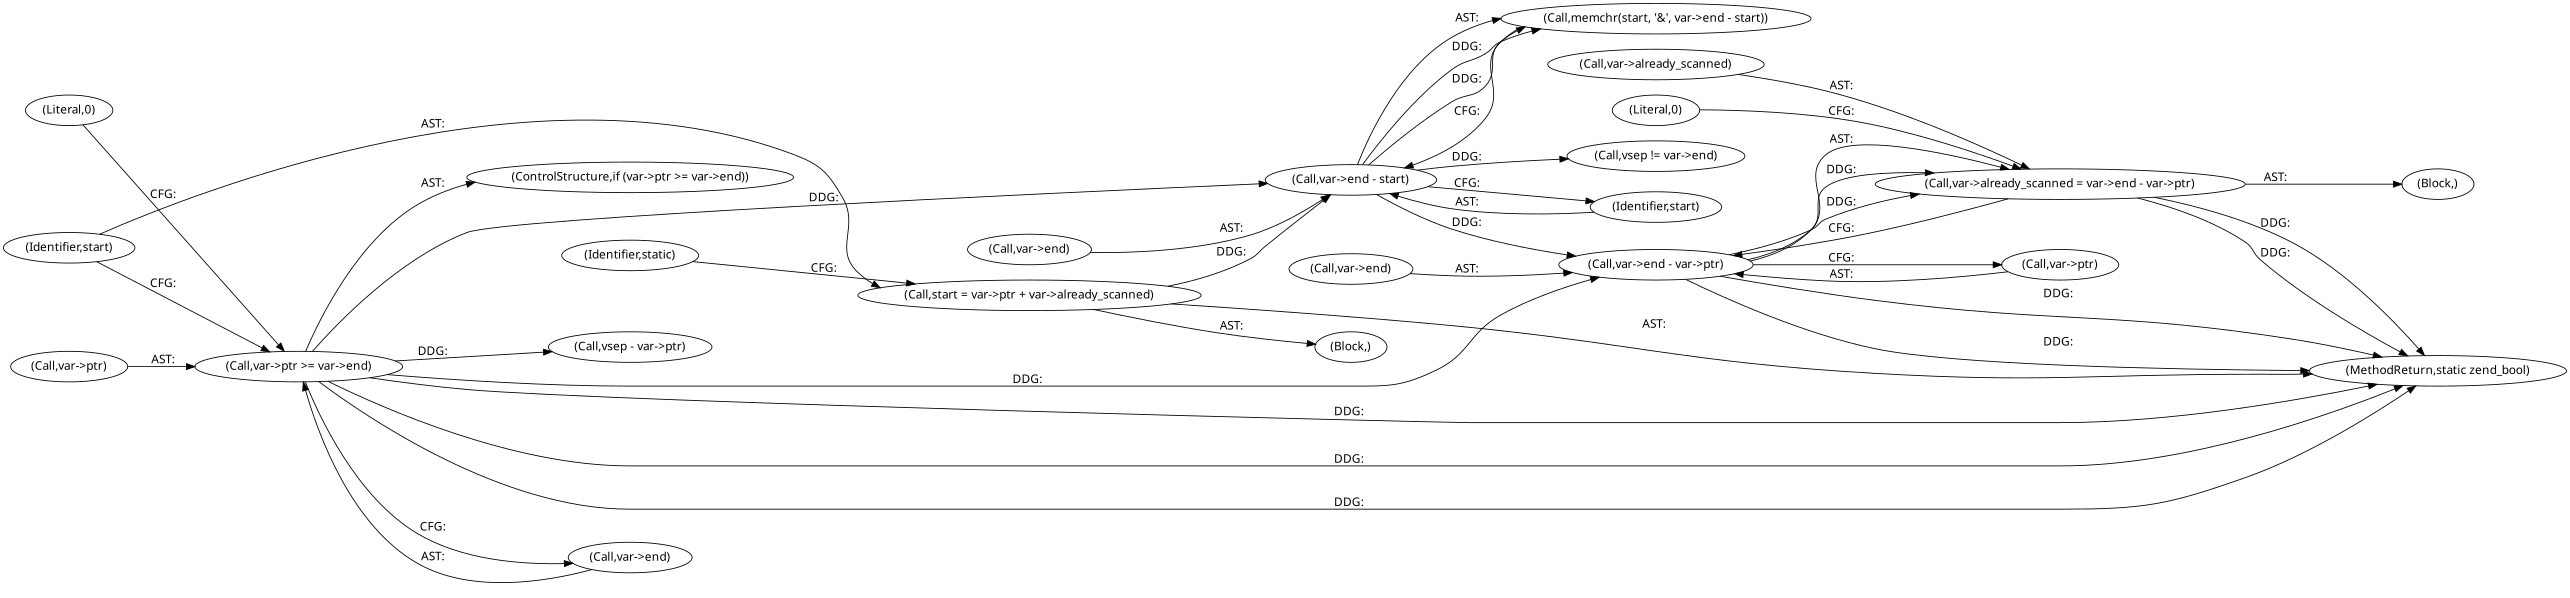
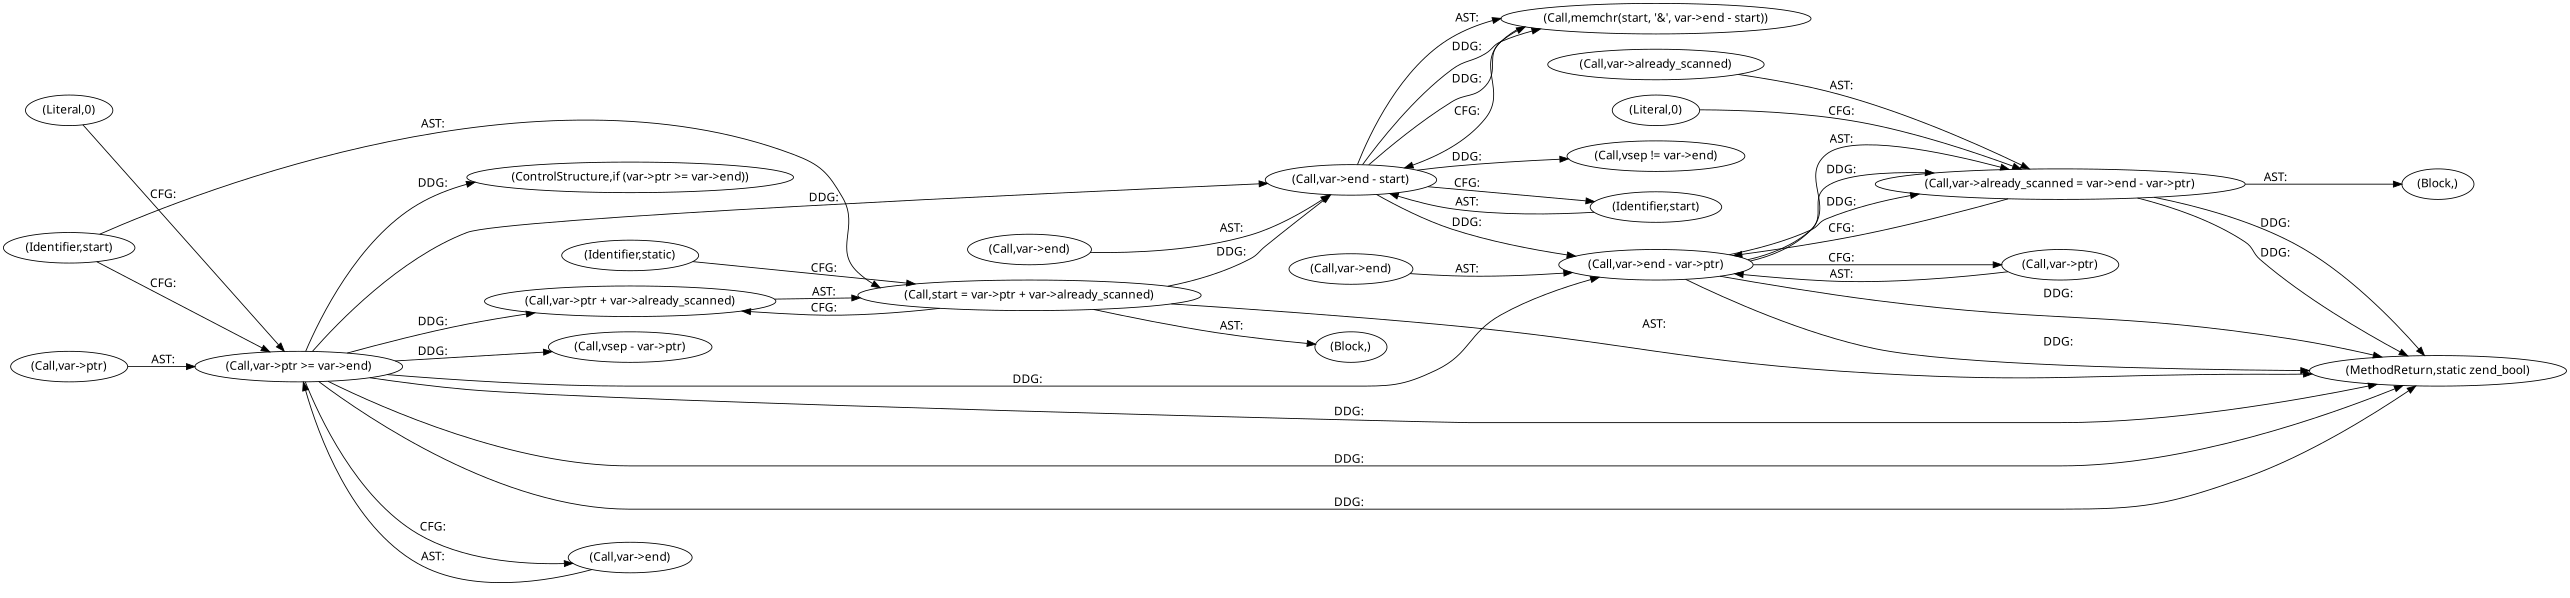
edge "(Call,var->ptr >= var->end)" -> "(ControlStructure,if (var->ptr >= var->end))": label "AST: " -> "DDG: "
node "(Call,var->ptr + var->already_scanned)": added
